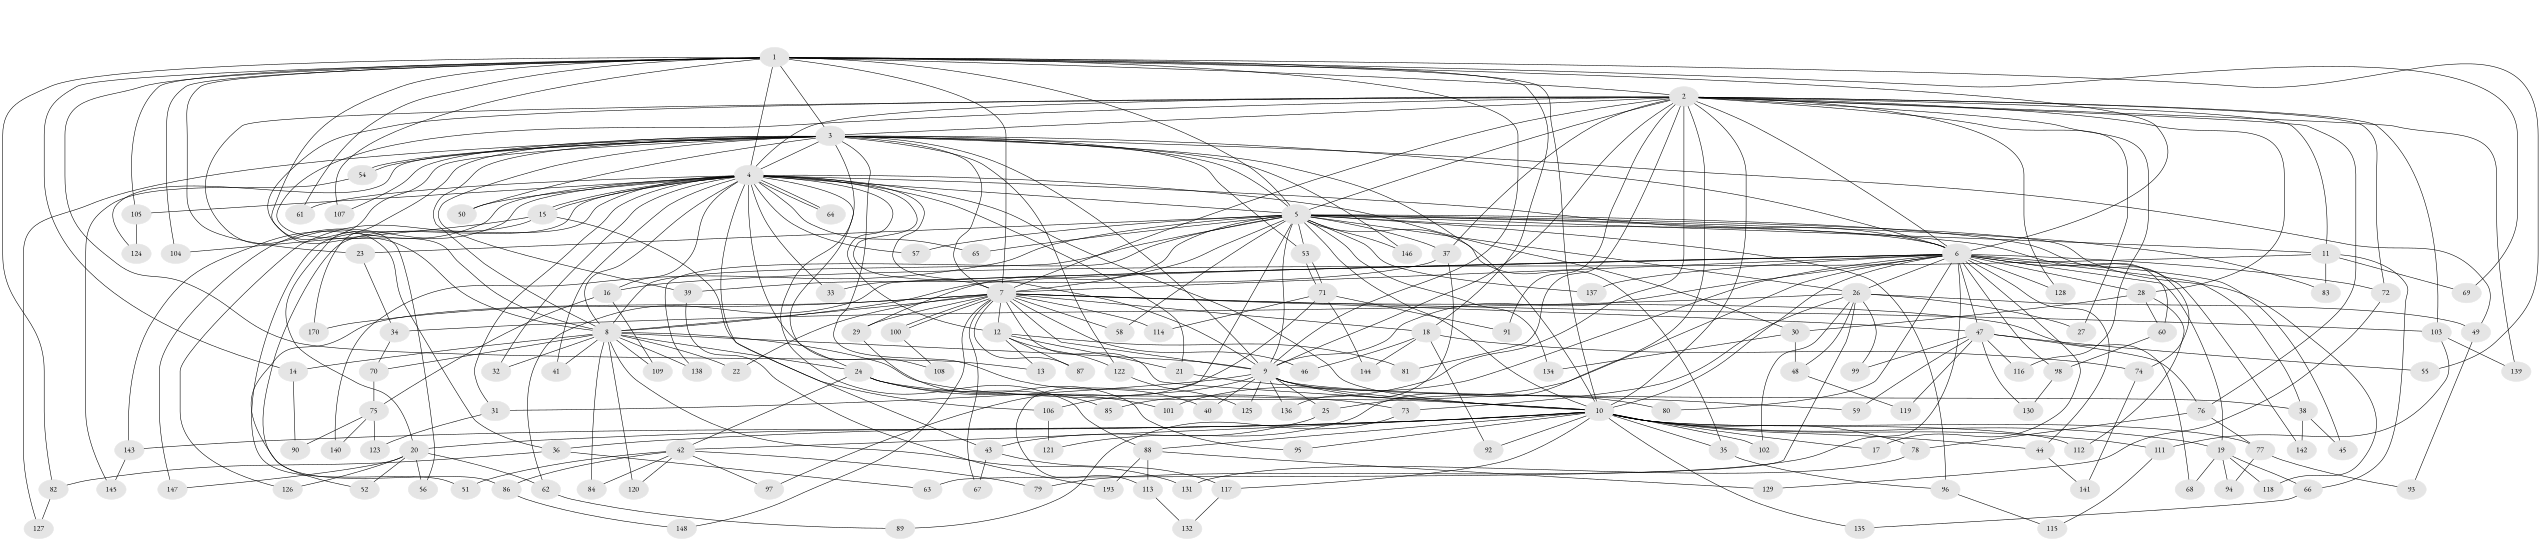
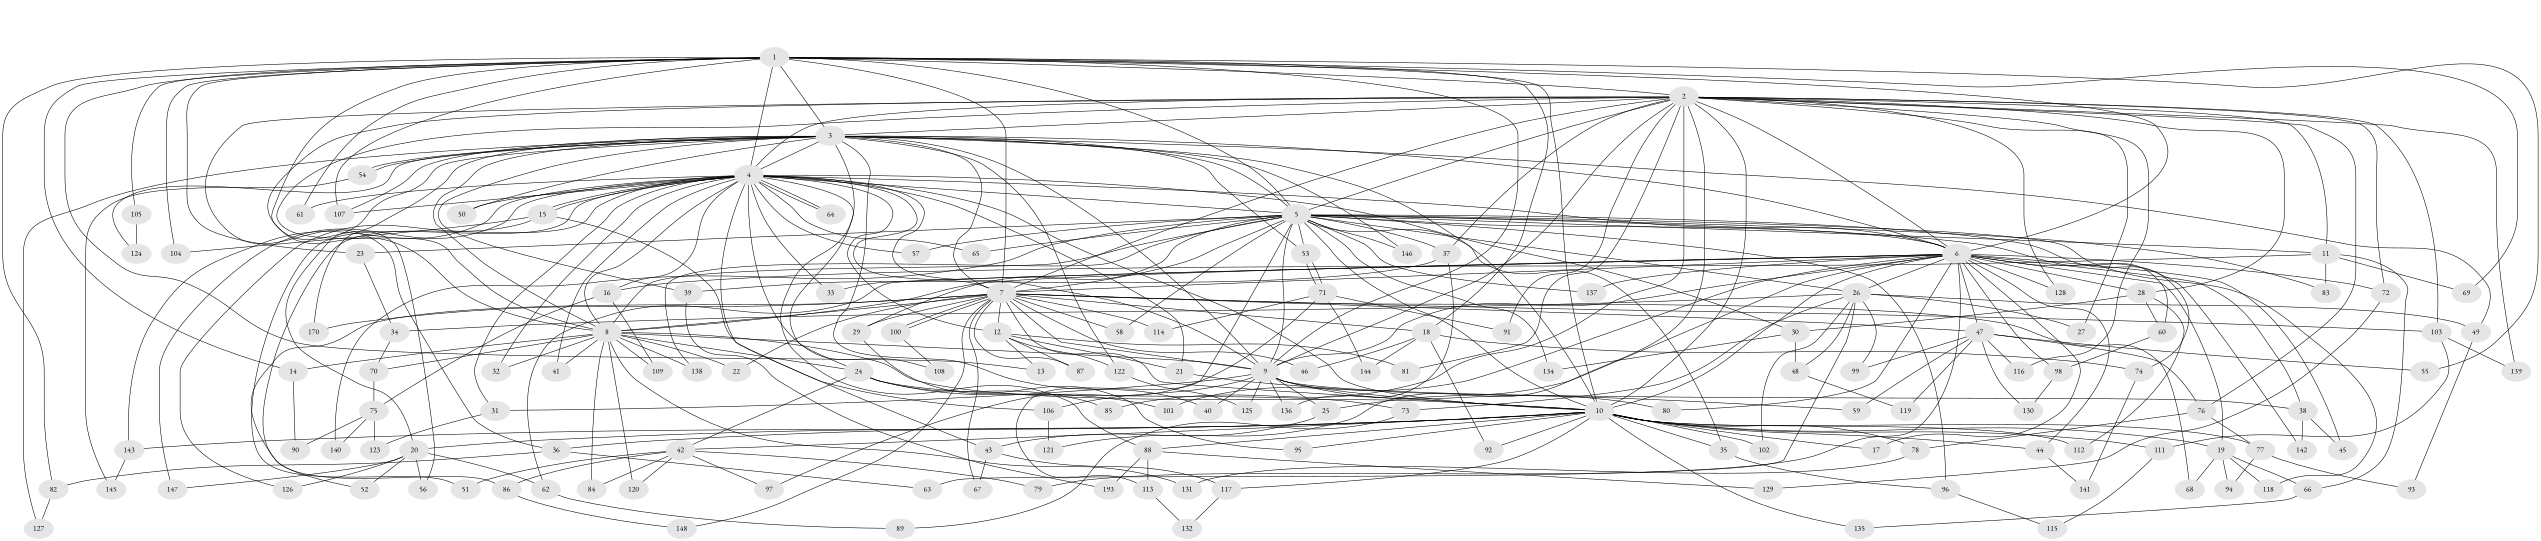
edge "4" -- "105": now "4" -- "107"
